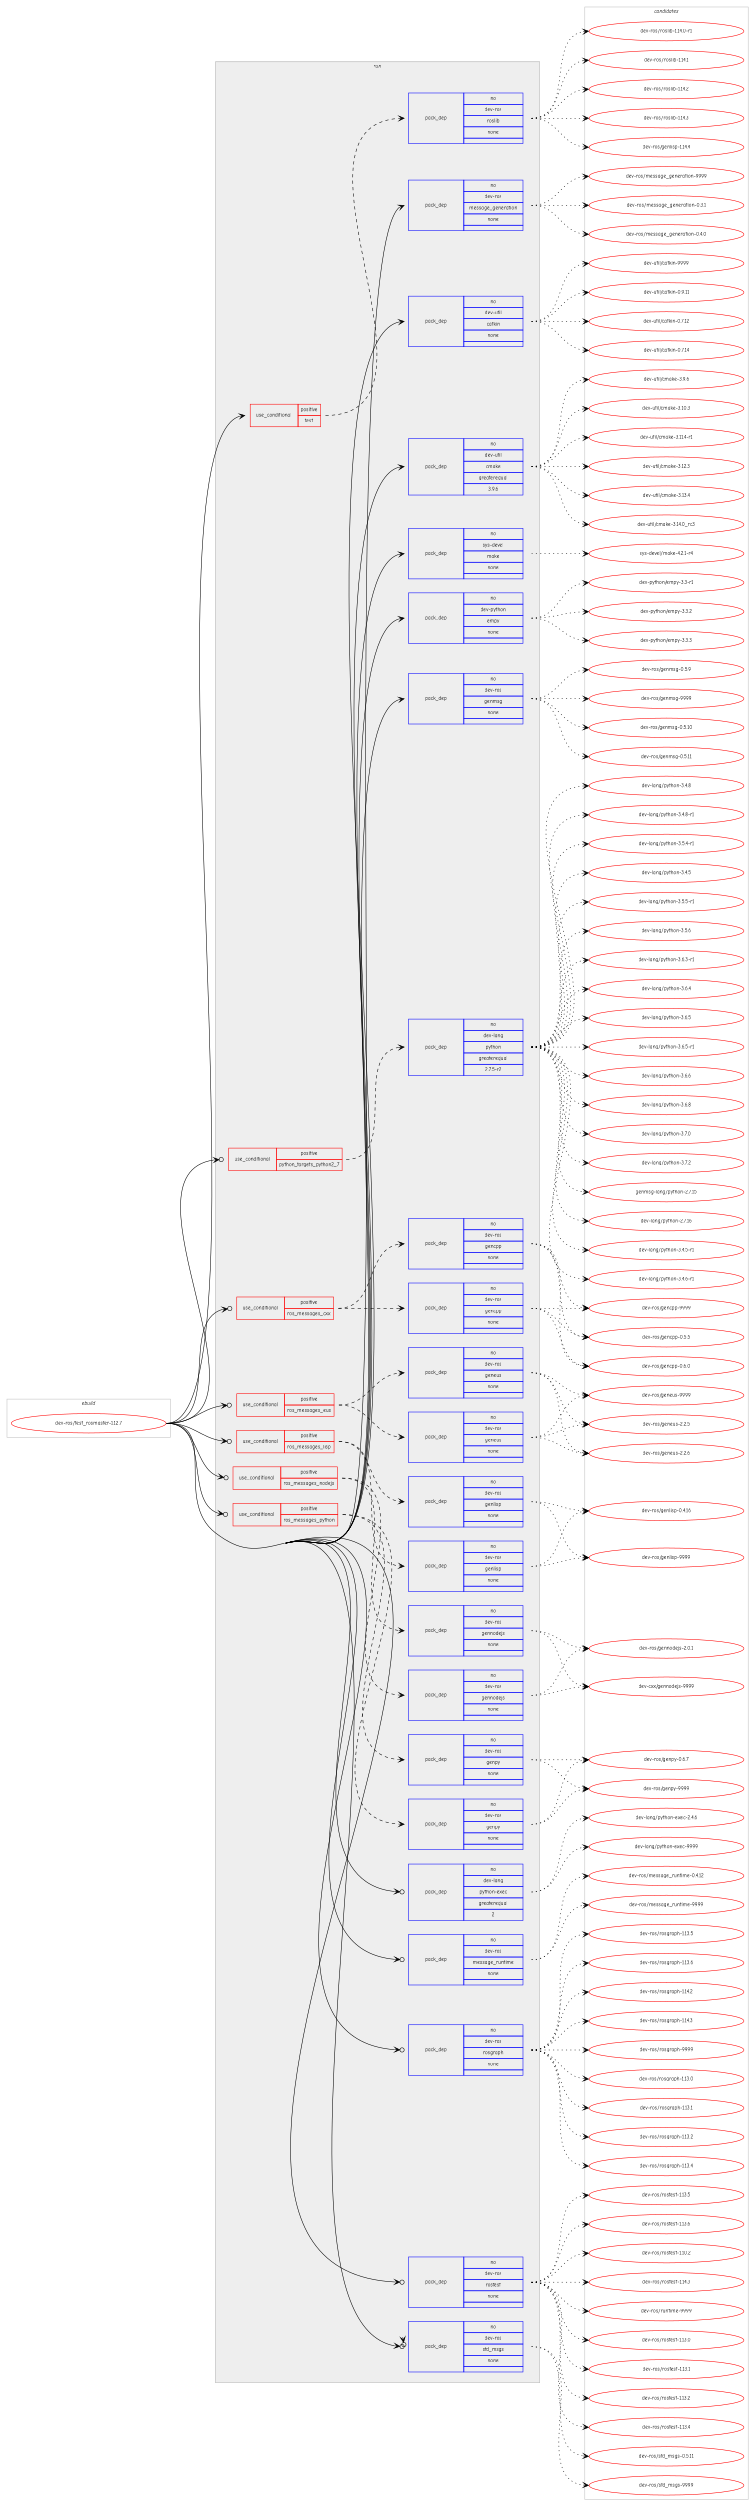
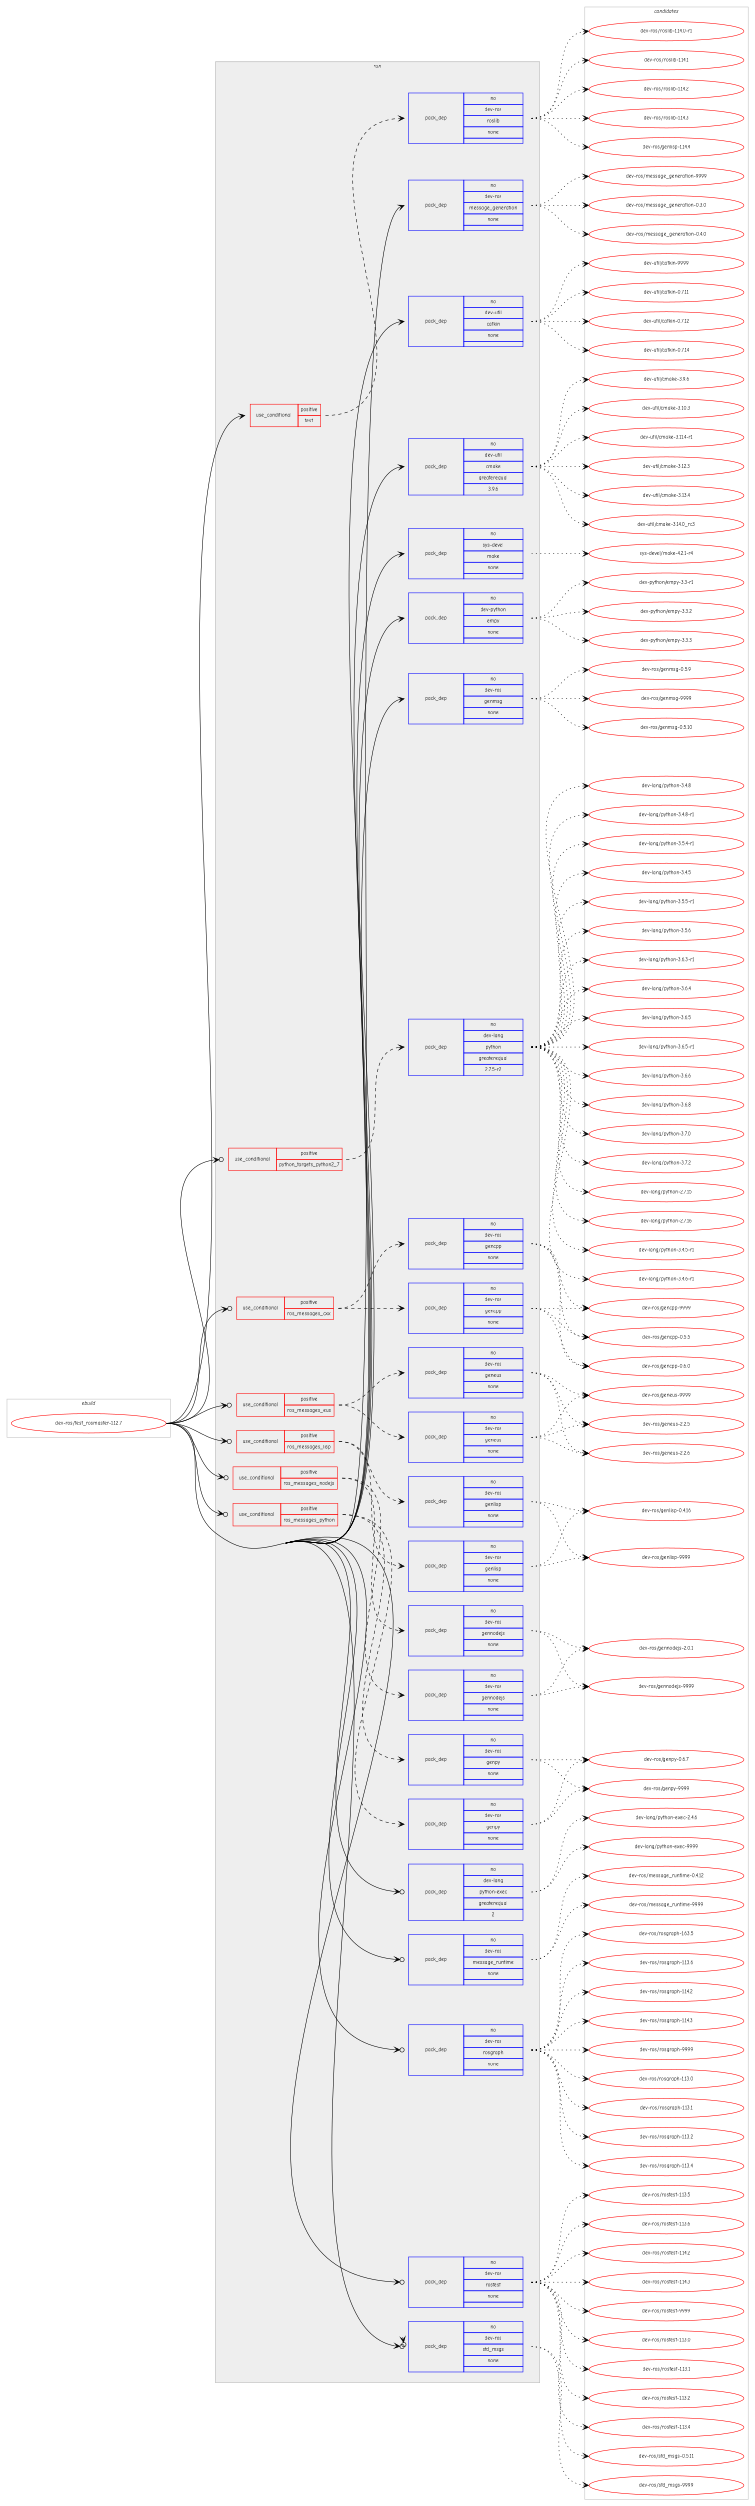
node "dev-ros/message_generation-0.3.1": label "dev-ros/message_generation-0.3.1" -> "dev-ros/message_generation-0.3.0"
node "dev-util/catkin-0.9.11": label "dev-util/catkin-0.9.11" -> "dev-util/catkin-0.7.11"
node "dev-ros/genmsg-0.5.11": removed
node "genmsg-lang/python-2.7.15": label "genmsg-lang/python-2.7.15" -> "dev-lang/python-2.7.15"
node "dev-cxx/gennodejs-9999": label "dev-cxx/gennodejs-9999" -> "dev-ros/gennodejs-9999"
node "dev-ros/rosgraph-1.13.5": label "dev-ros/rosgraph-1.13.5" -> "dev-ros/rosgraph-1.63.5"
node "dev-ros/rostest-1.10.2": label "dev-ros/rostest-1.10.2" -> "dev-ros/rostest-1.14.2"
node "dev-ros/runtime-9999": label "dev-ros/runtime-9999" -> "dev-ros/rostest-9999"
